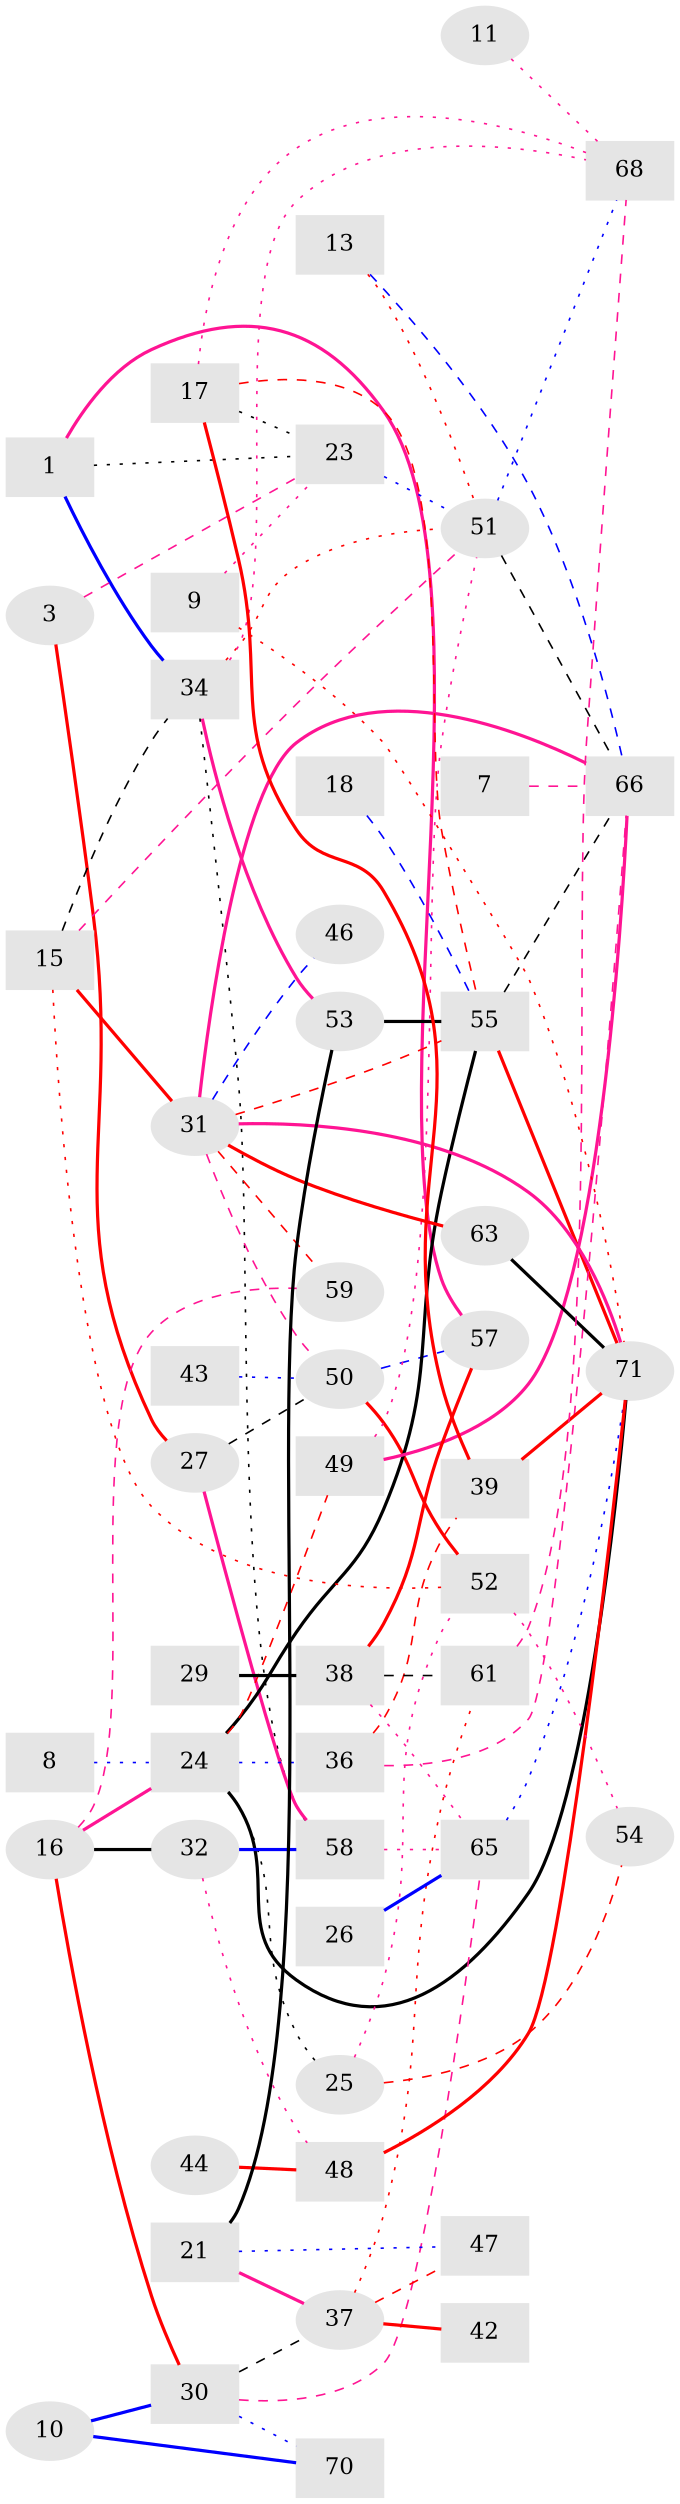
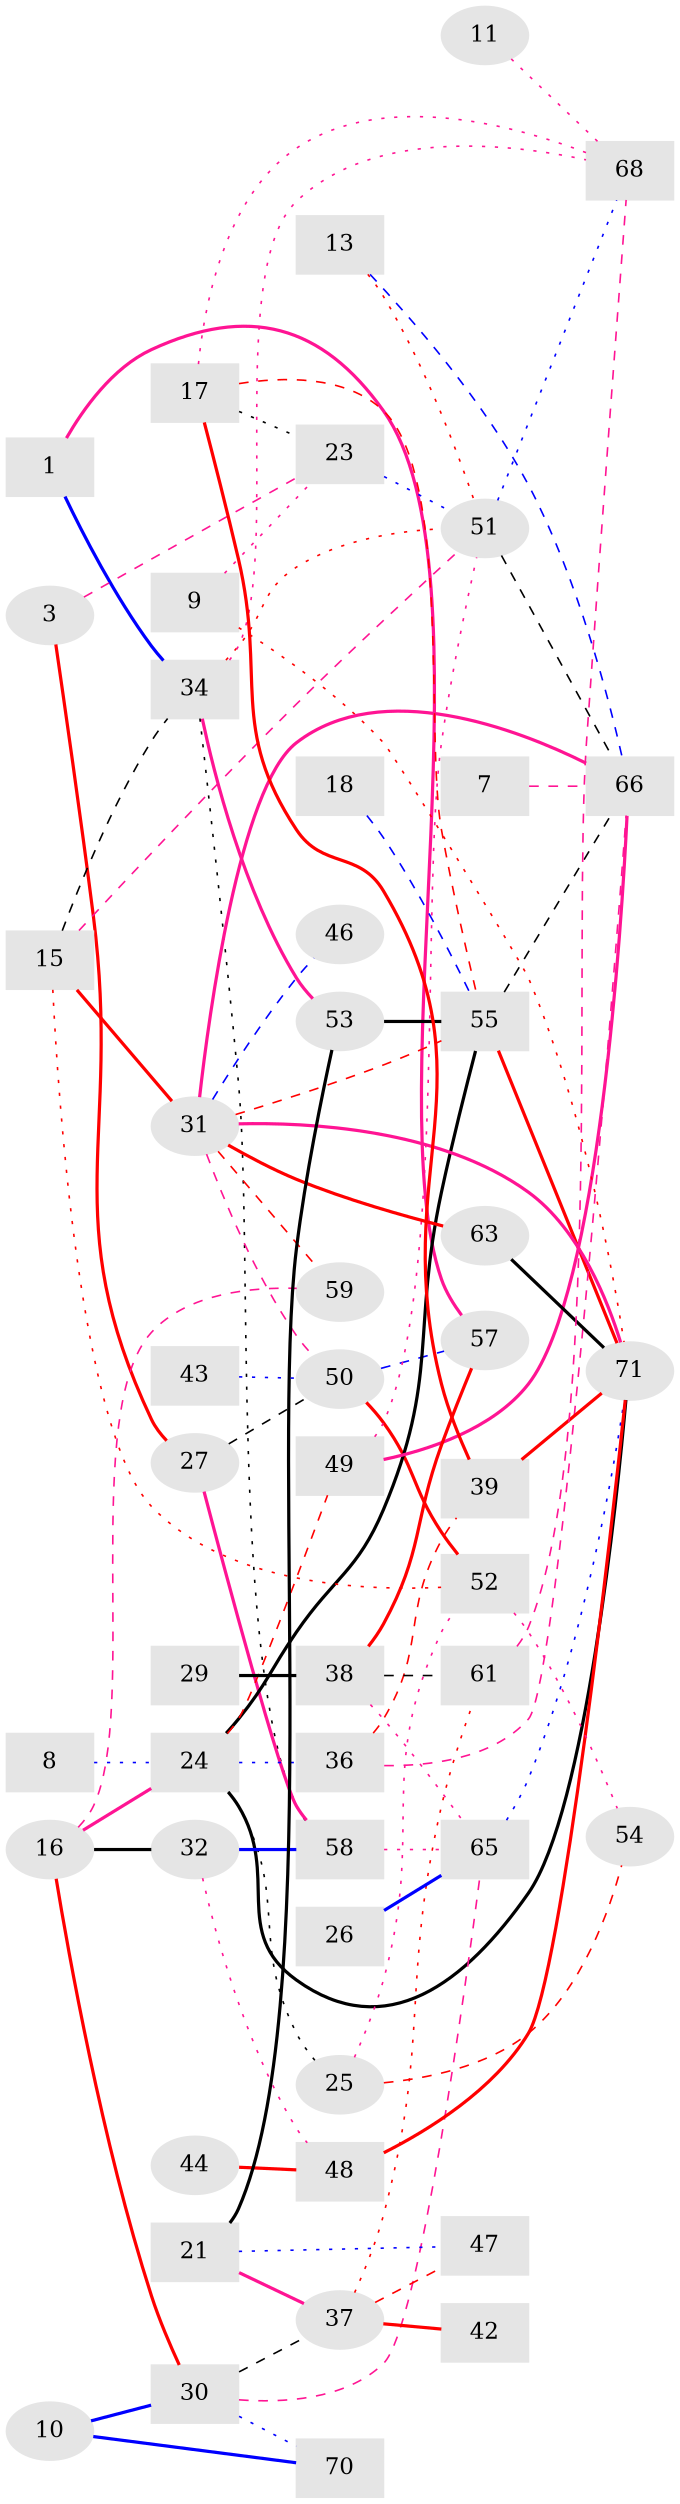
edge "23" -- "1": removed
